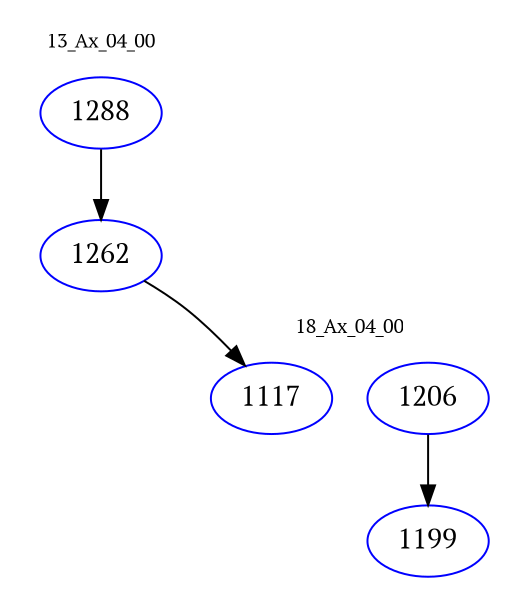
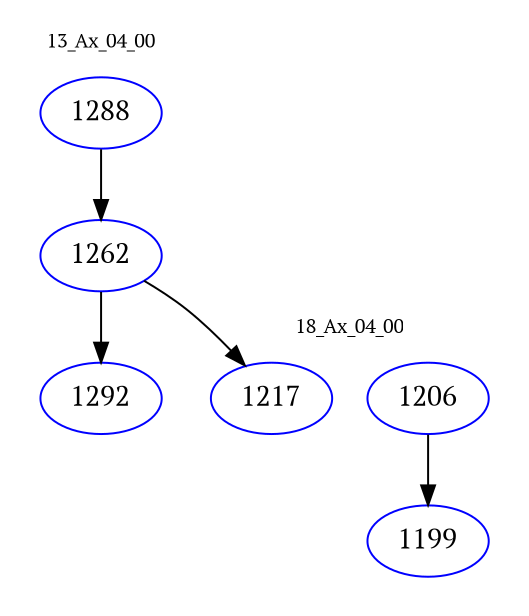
node "1292": added
node "1117": label "1117" -> "1217"
